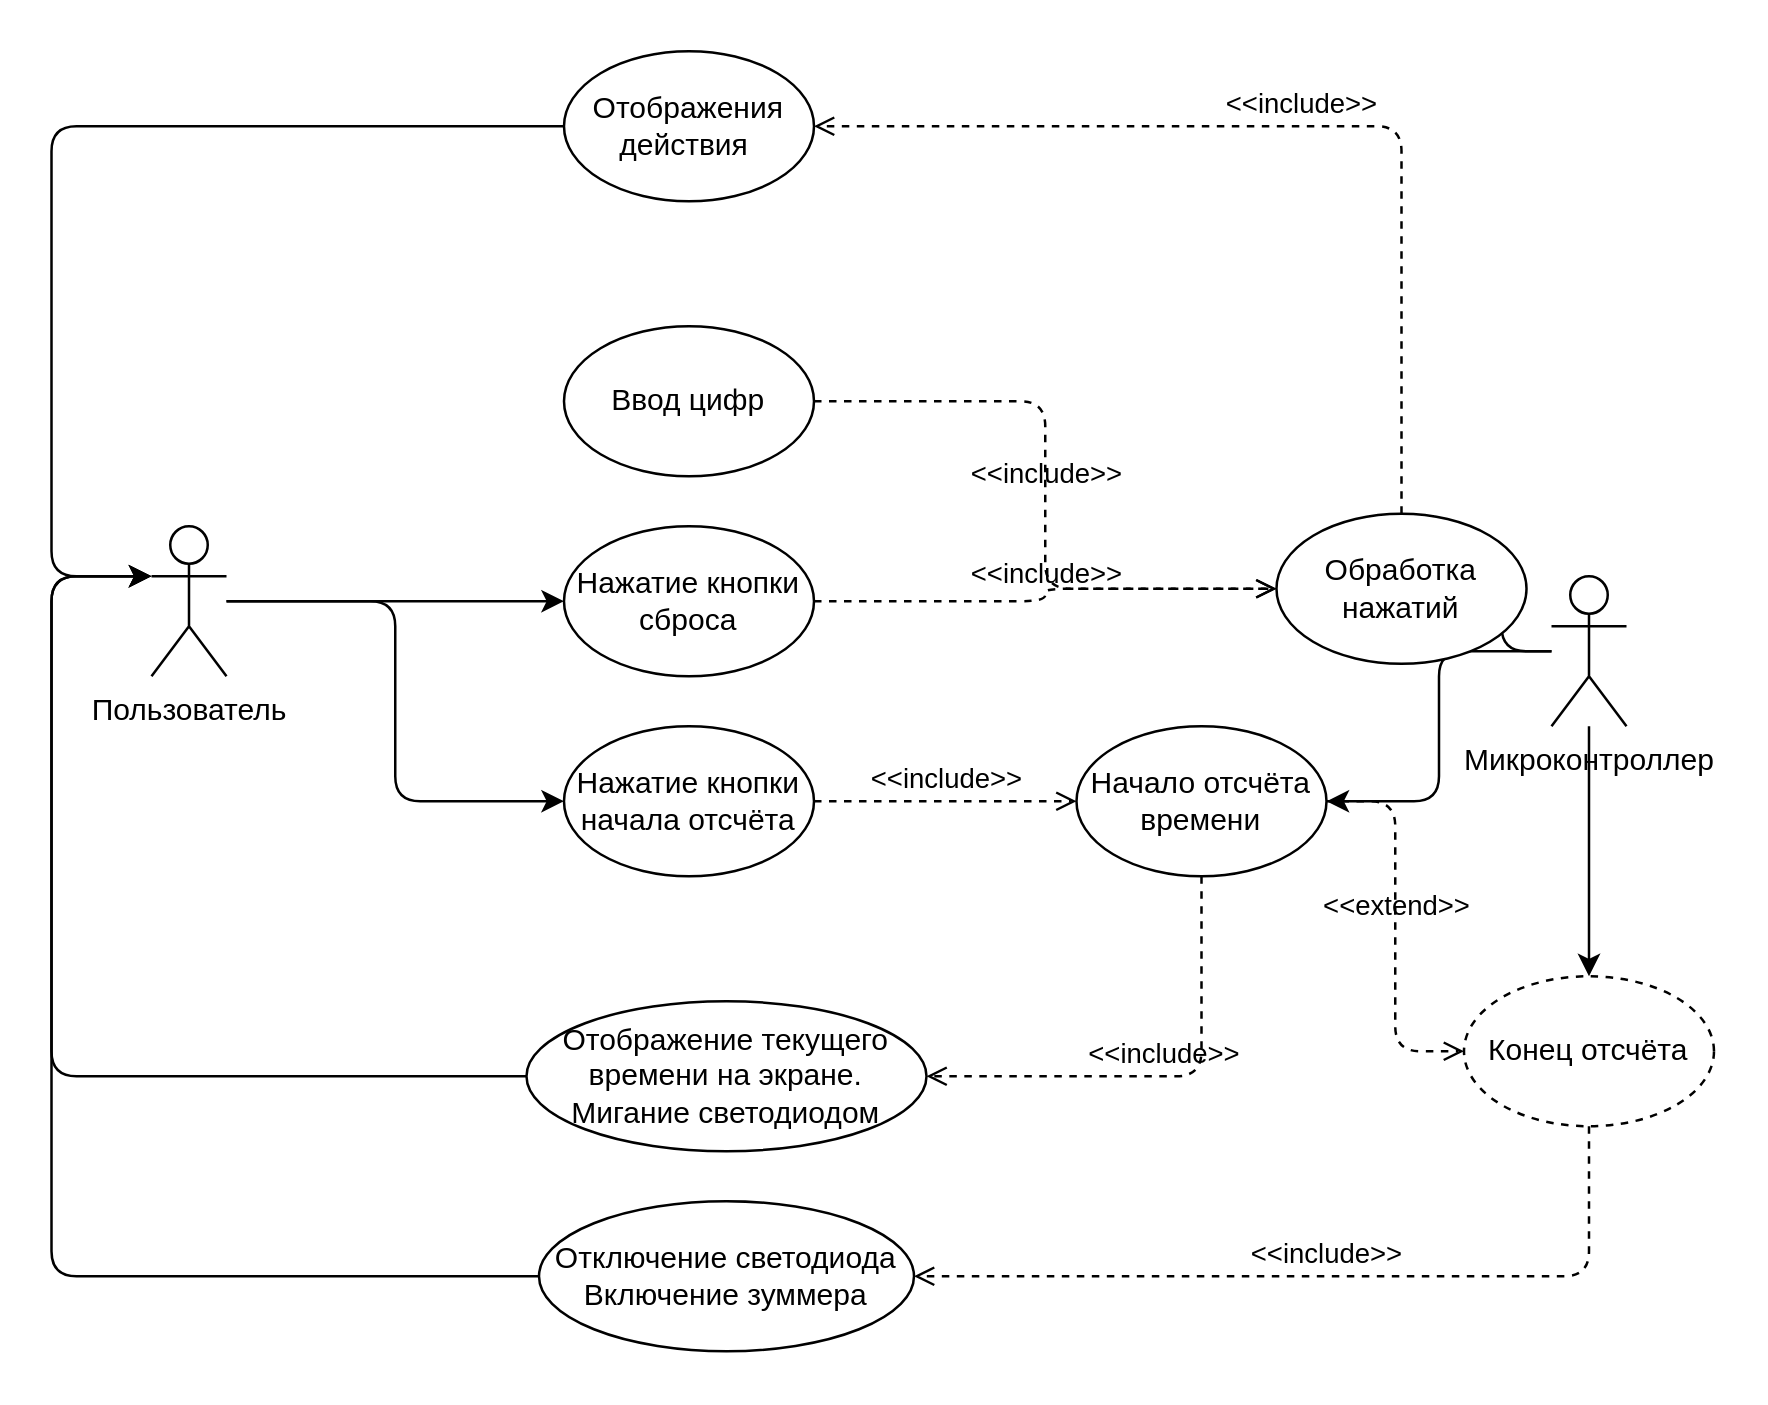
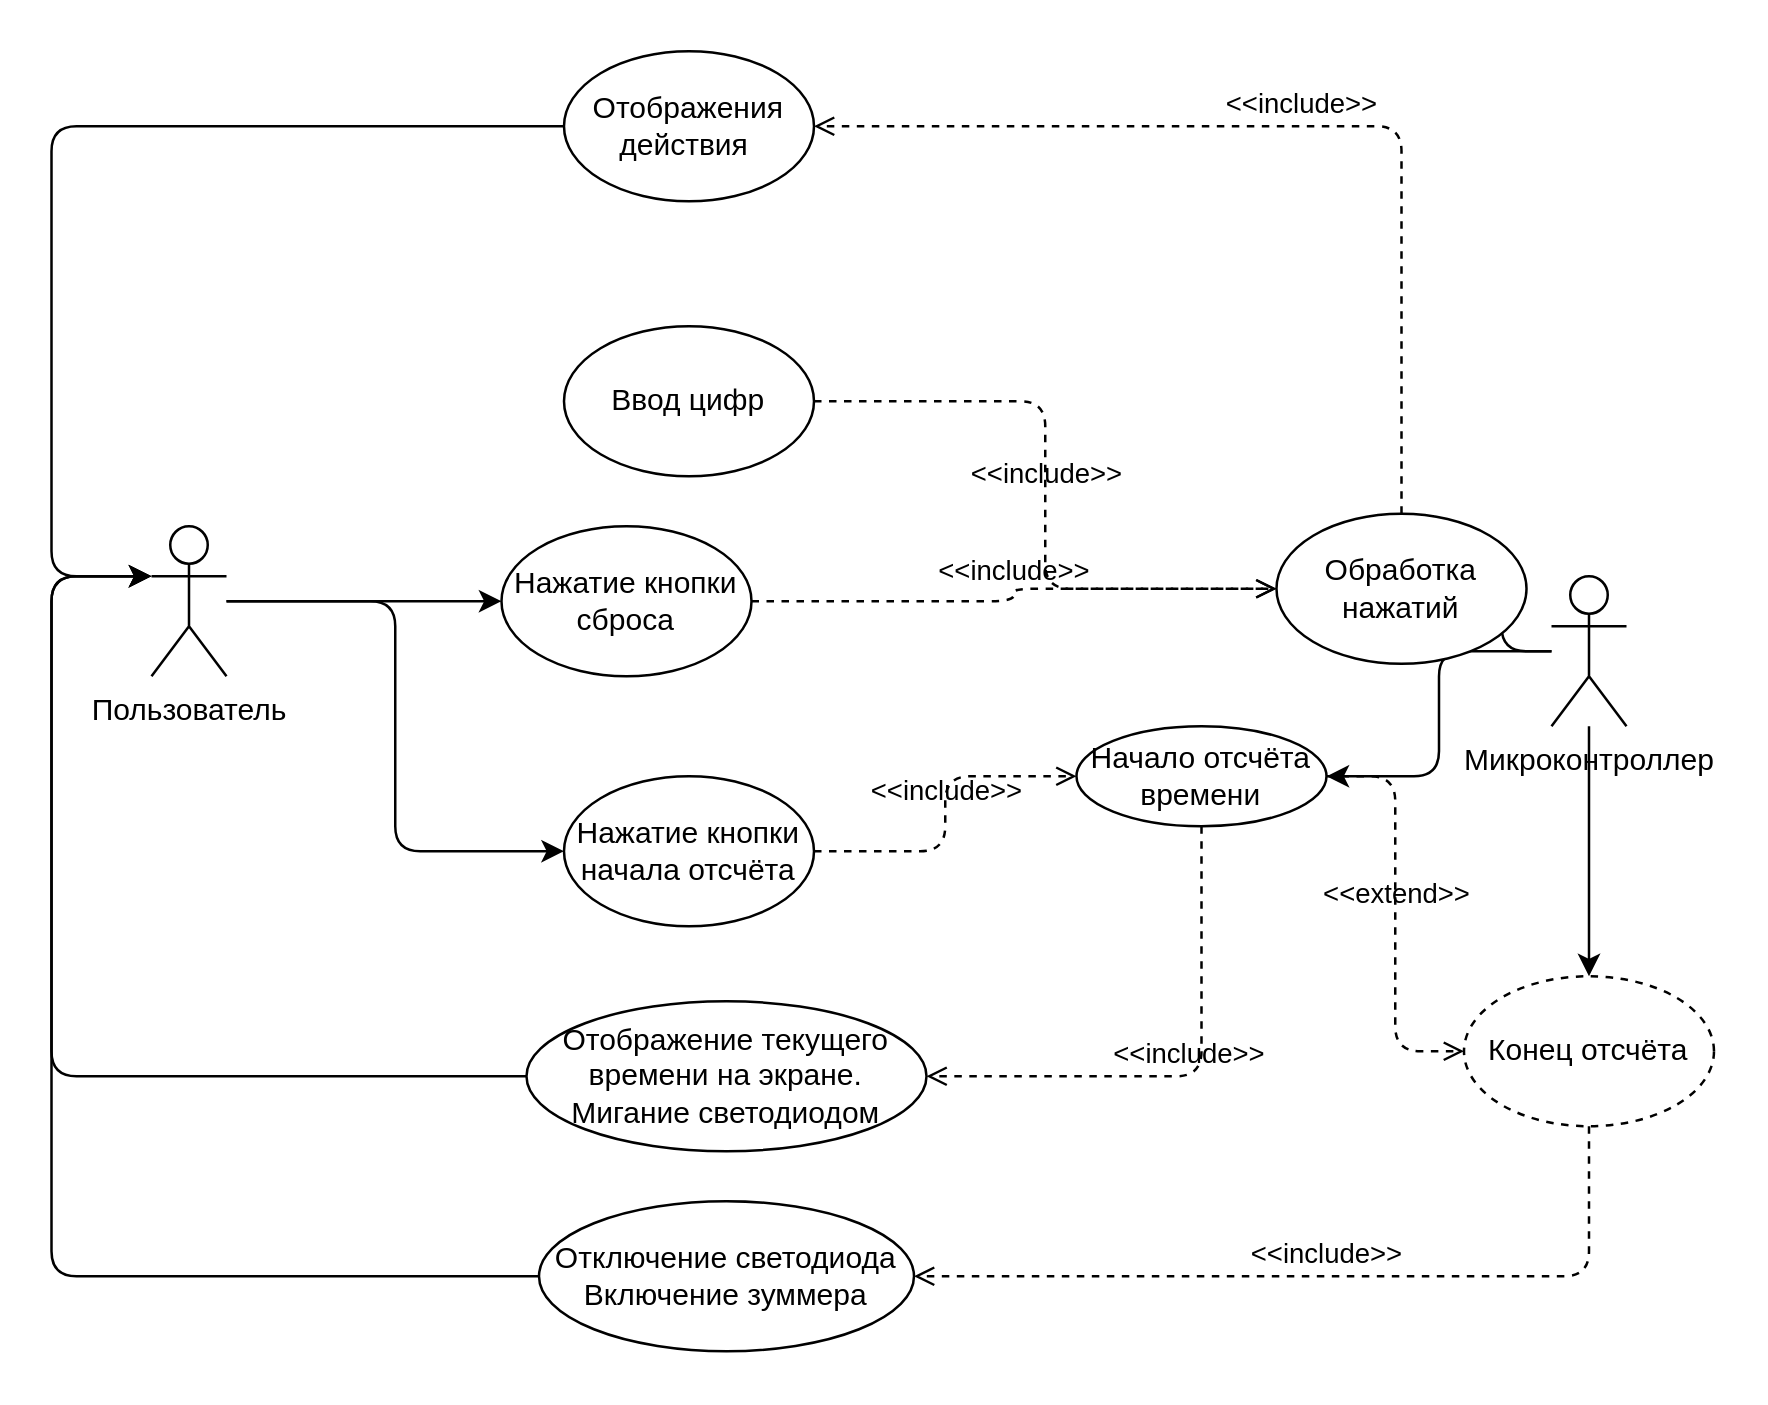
node "Нажатие кнопки сброса": moved (689, 601) -> (626, 601)
node "Нажатие кнопки начала отсчёта": moved (689, 801) -> (689, 851)
node "Начало отсчёта времени": size 250x150 -> 250x100
